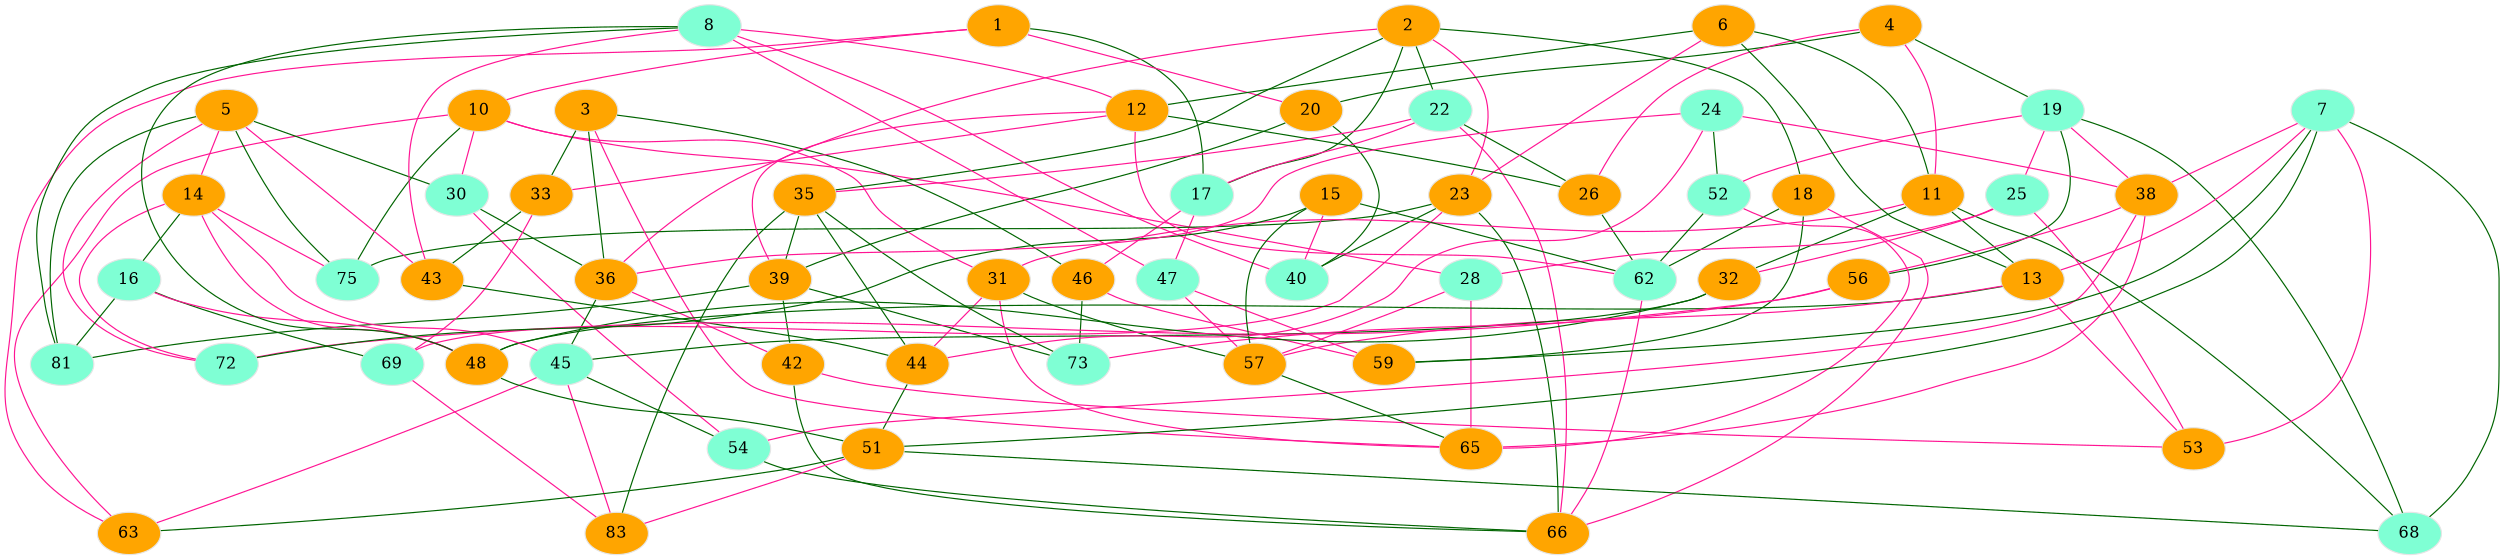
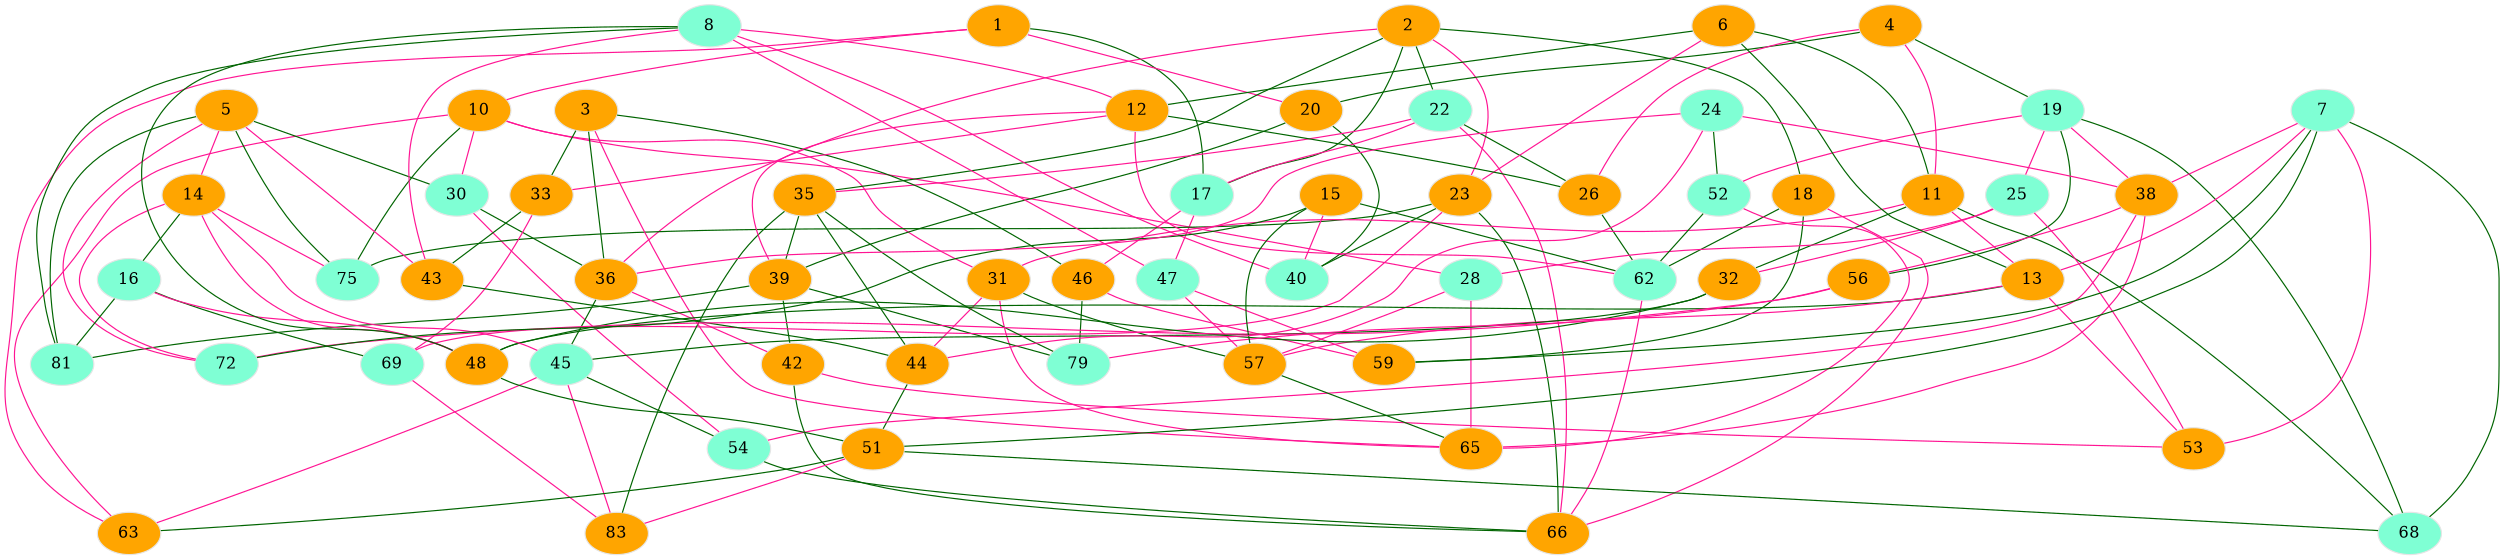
edge "11" -- "13": color darkgreen -> deeppink
node "73": label "73" -> "79"
